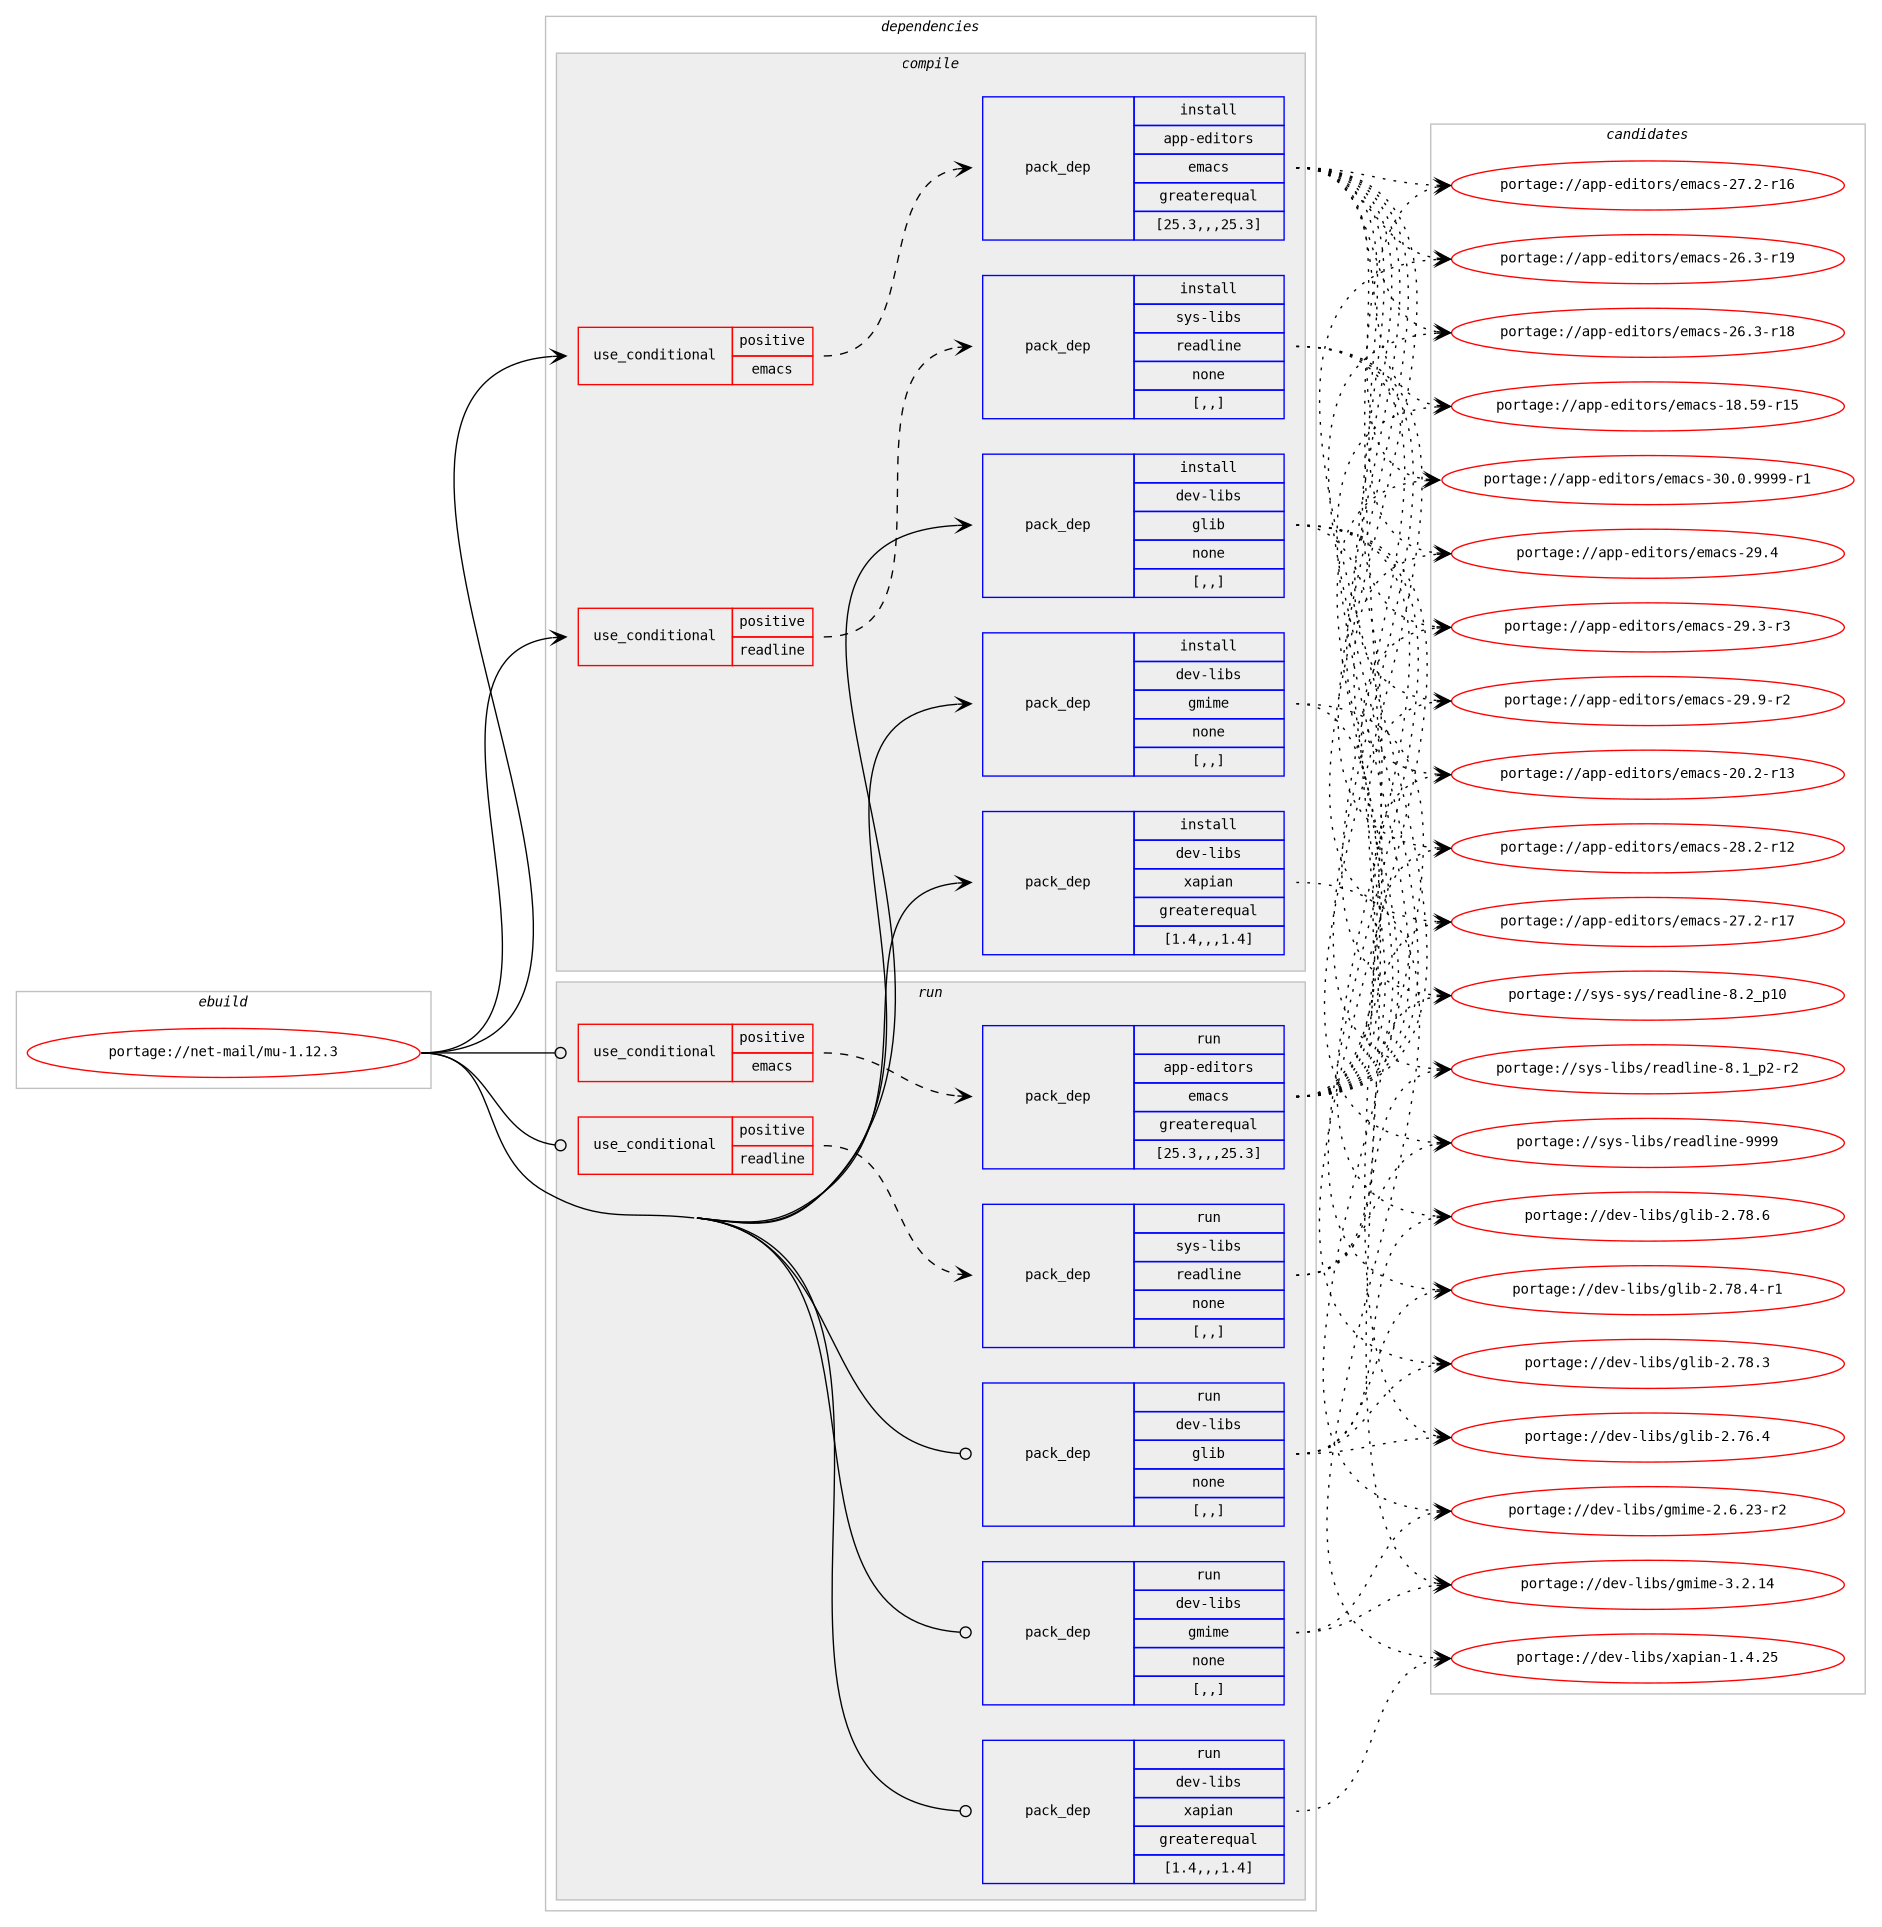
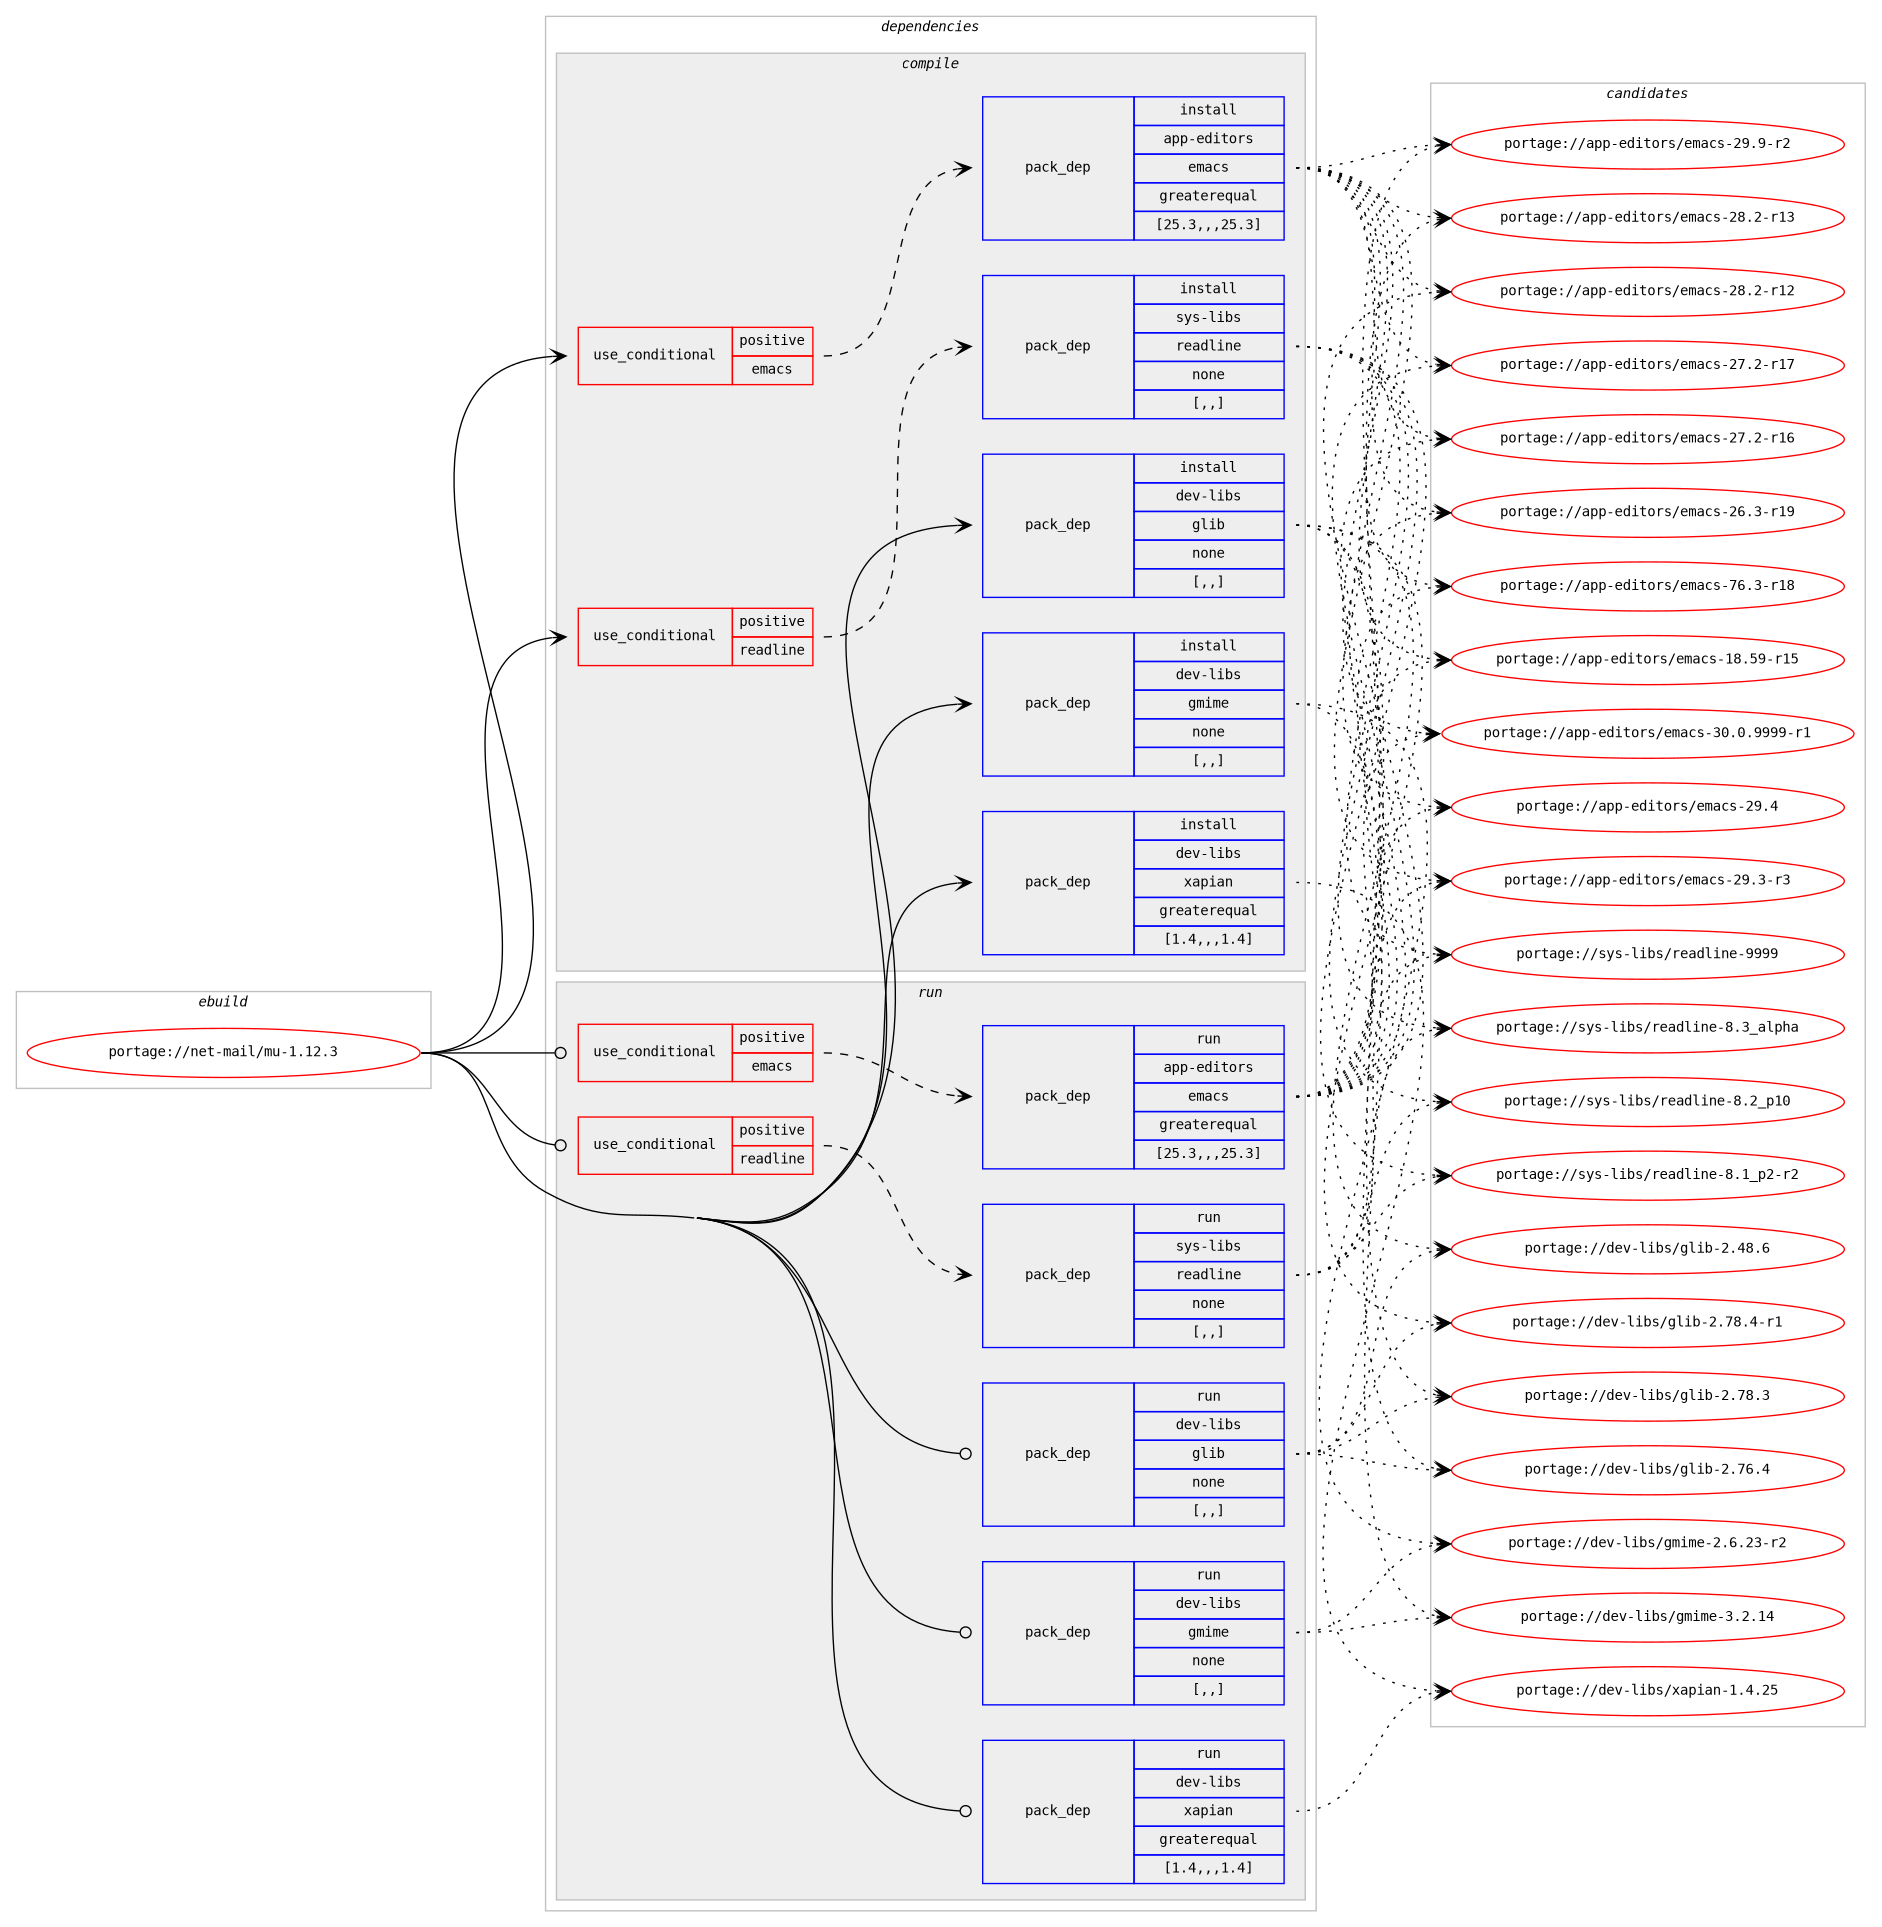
node "portage://app-editors/emacs-26.3-r18": label "portage://app-editors/emacs-26.3-r18" -> "portage://app-editors/emacs-76.3-r18"
node "portage://app-editors/emacs-20.2-r13": label "portage://app-editors/emacs-20.2-r13" -> "portage://app-editors/emacs-28.2-r13"
node "portage://sys-sys/readline-8.2_p10": label "portage://sys-sys/readline-8.2_p10" -> "portage://sys-libs/readline-8.2_p10"
node "portage://sys-libs/readline-8.3_alpha": added
node "portage://dev-libs/glib-2.78.6": label "portage://dev-libs/glib-2.78.6" -> "portage://dev-libs/glib-2.48.6"
